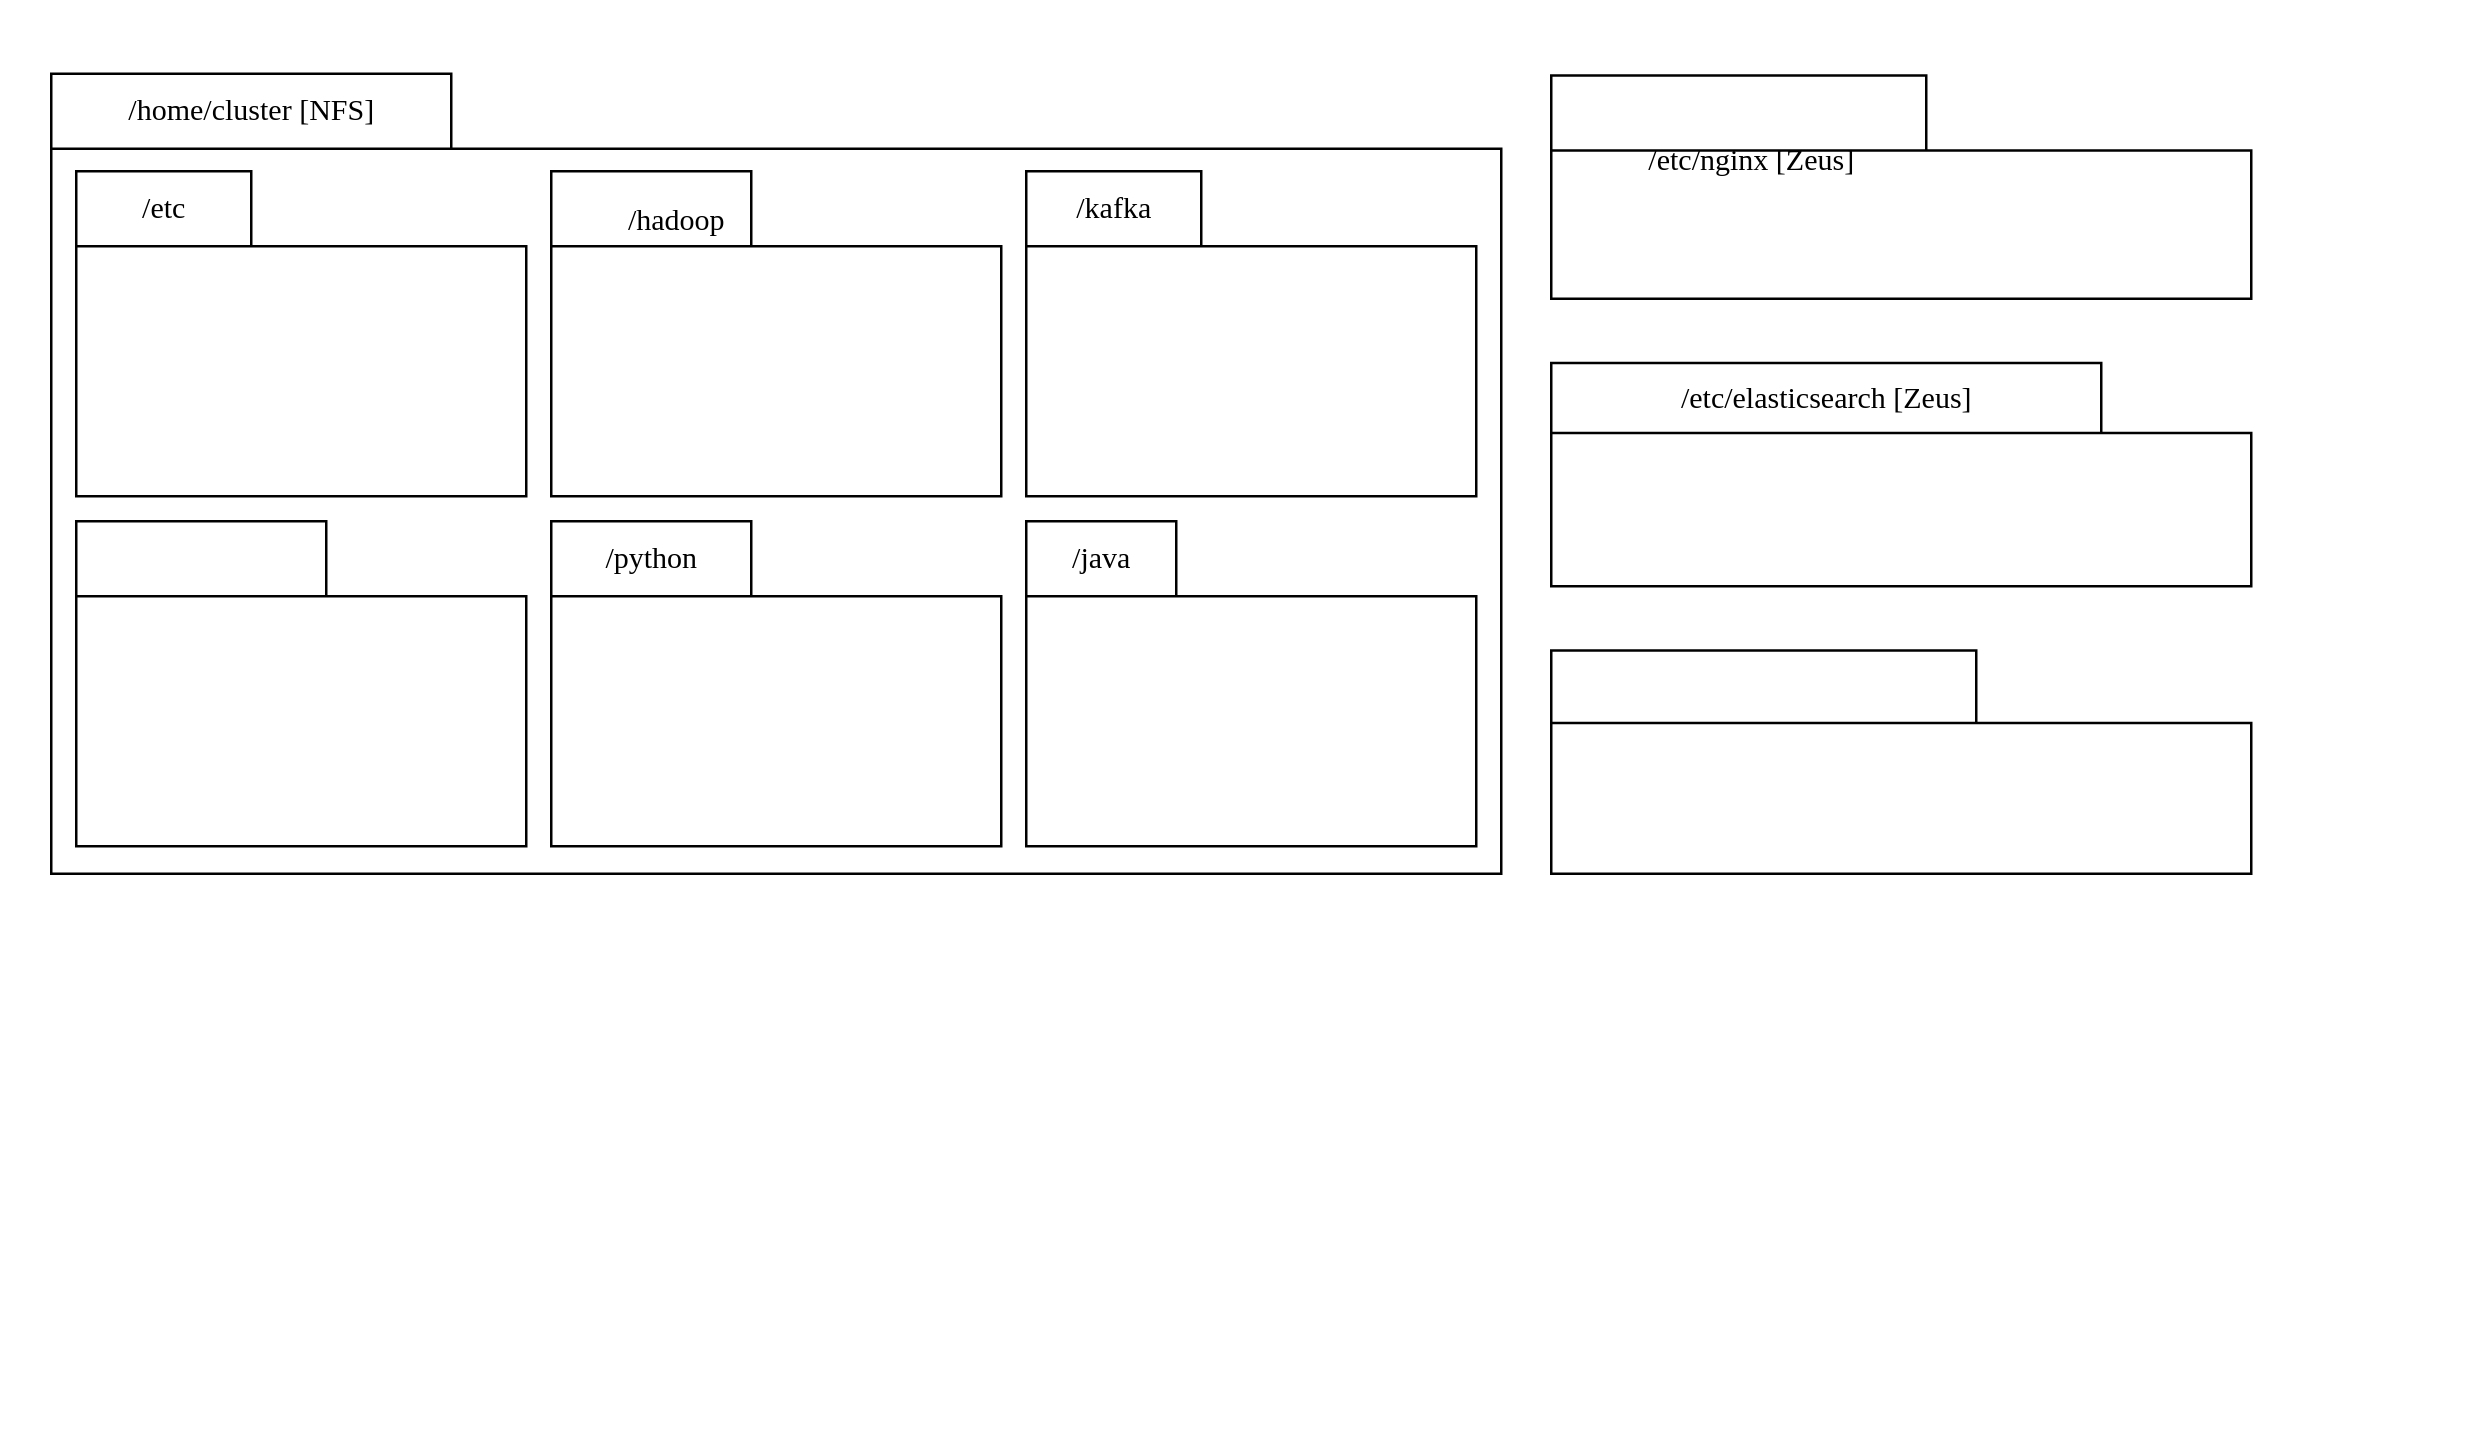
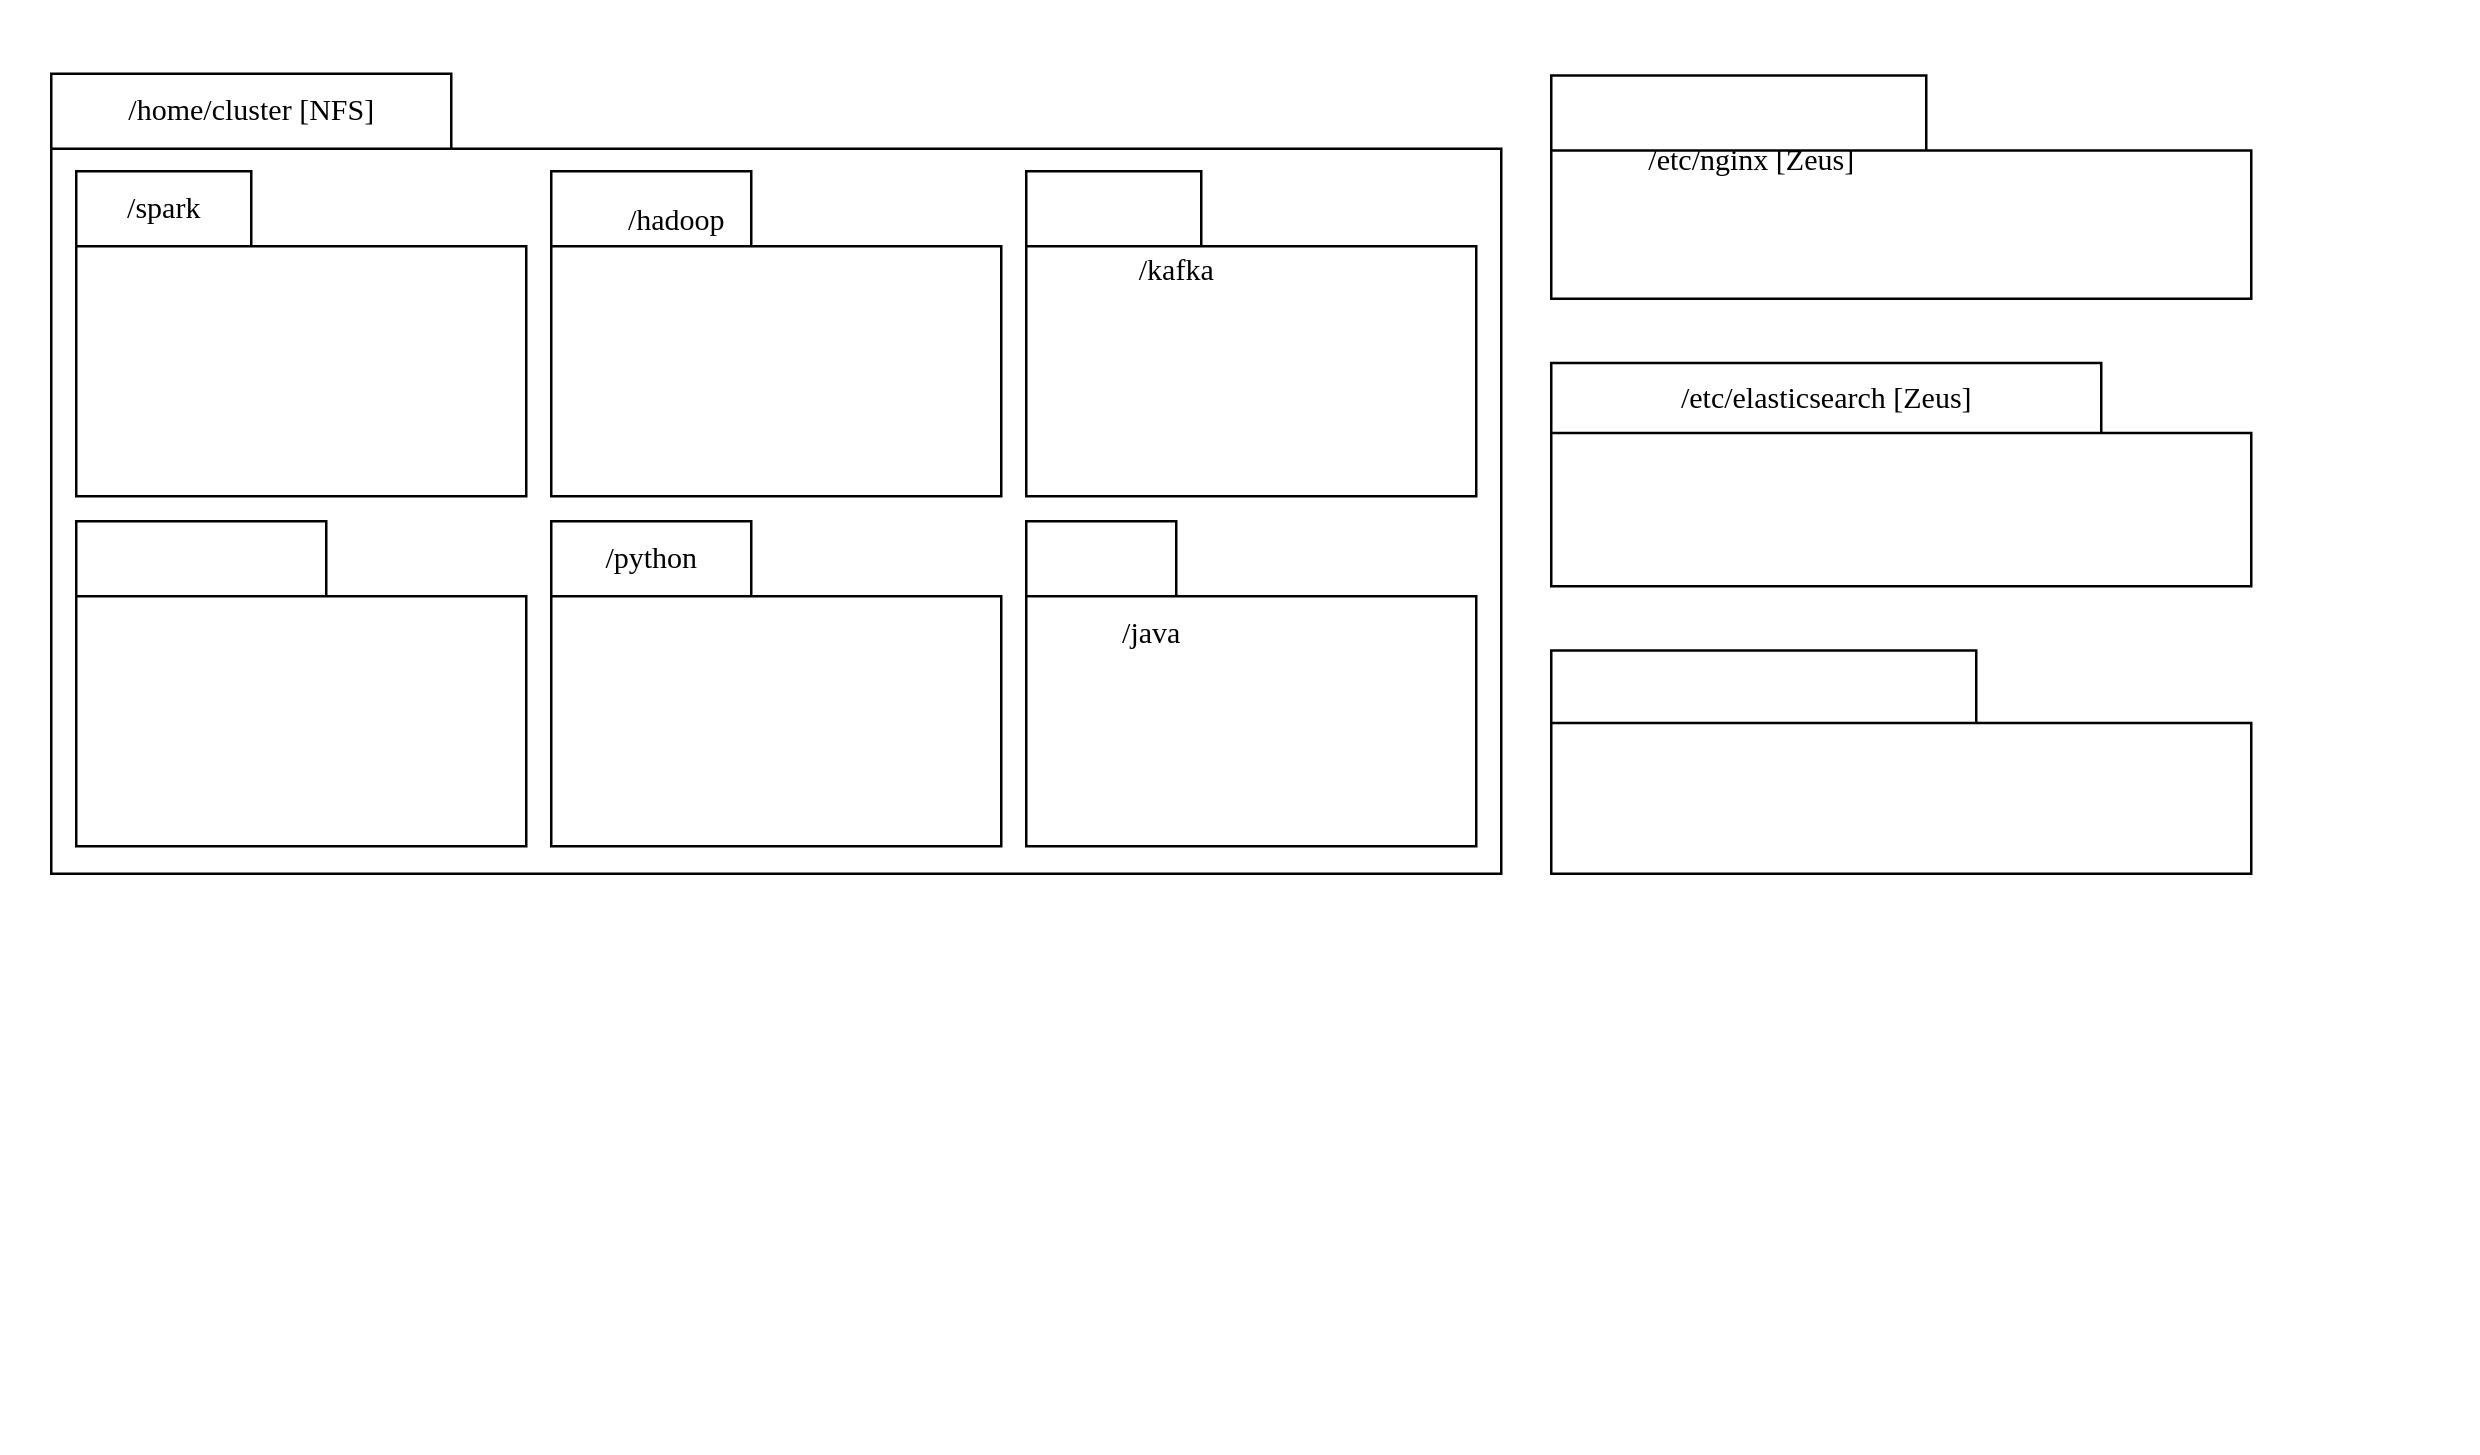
node "/etc": label "/etc" -> "/spark"
node "/kafka": moved (1114, 209) -> (1176, 271)
node "/java": moved (1101, 559) -> (1151, 634)
